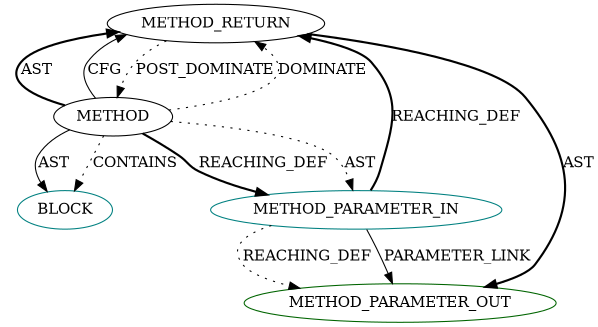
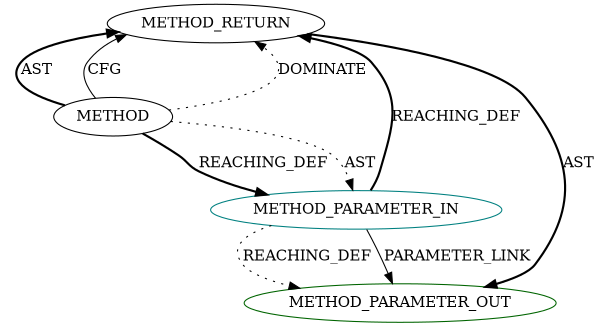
edge "METHOD_RETURN" -> "METHOD": removed, label "POST_DOMINATE"
node "BLOCK": removed
